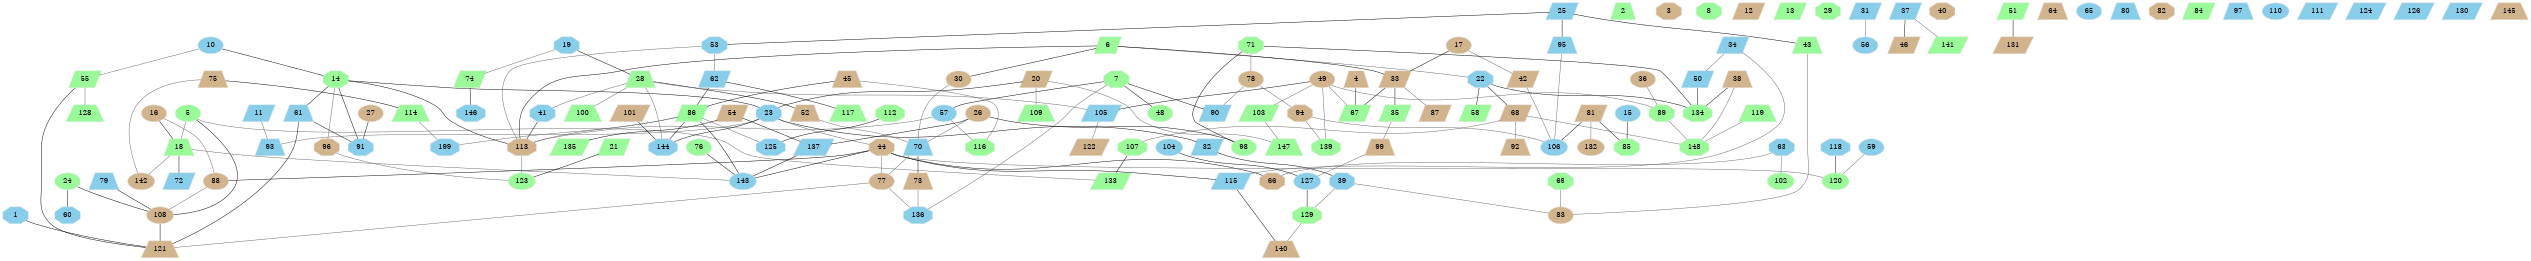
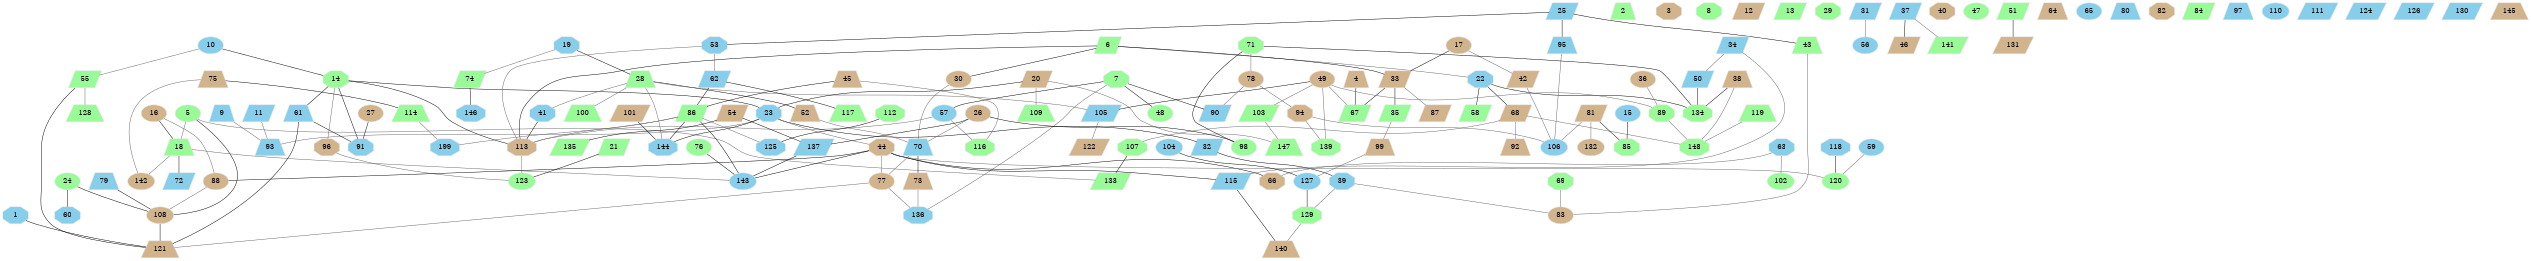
node "47": added
node "9": added
edge "81" -- "106": color black -> gray40
